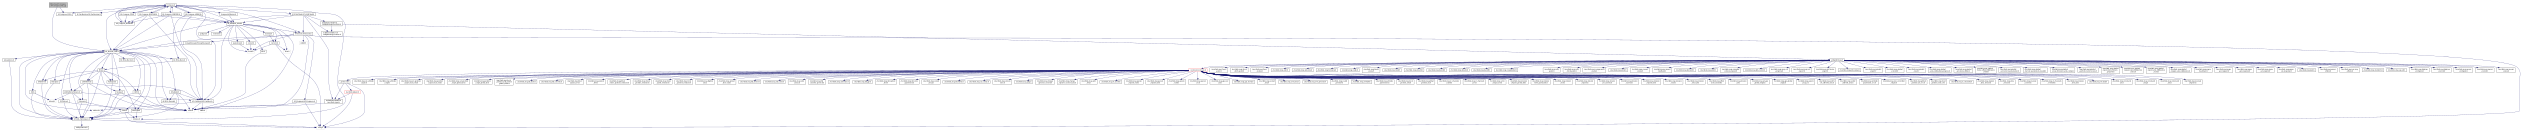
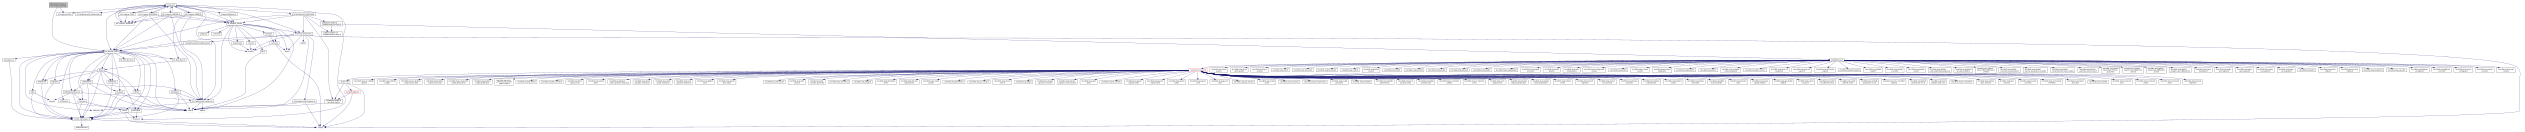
edge "AP_Compass_AK8963.h" -> "AP_Compass_Backend.h": added
edge "AP_Param/AP_Param.h" -> "float.h": added
node "./mavlink_msg_airspeed _autocal.h": added
node "./mavlink_msg_hil_sensor.h": removed
node "AP_HAL_Boards.h": removed
edge "I2CDriver.h" -> "AP_HAL_Namespace.h": removed
